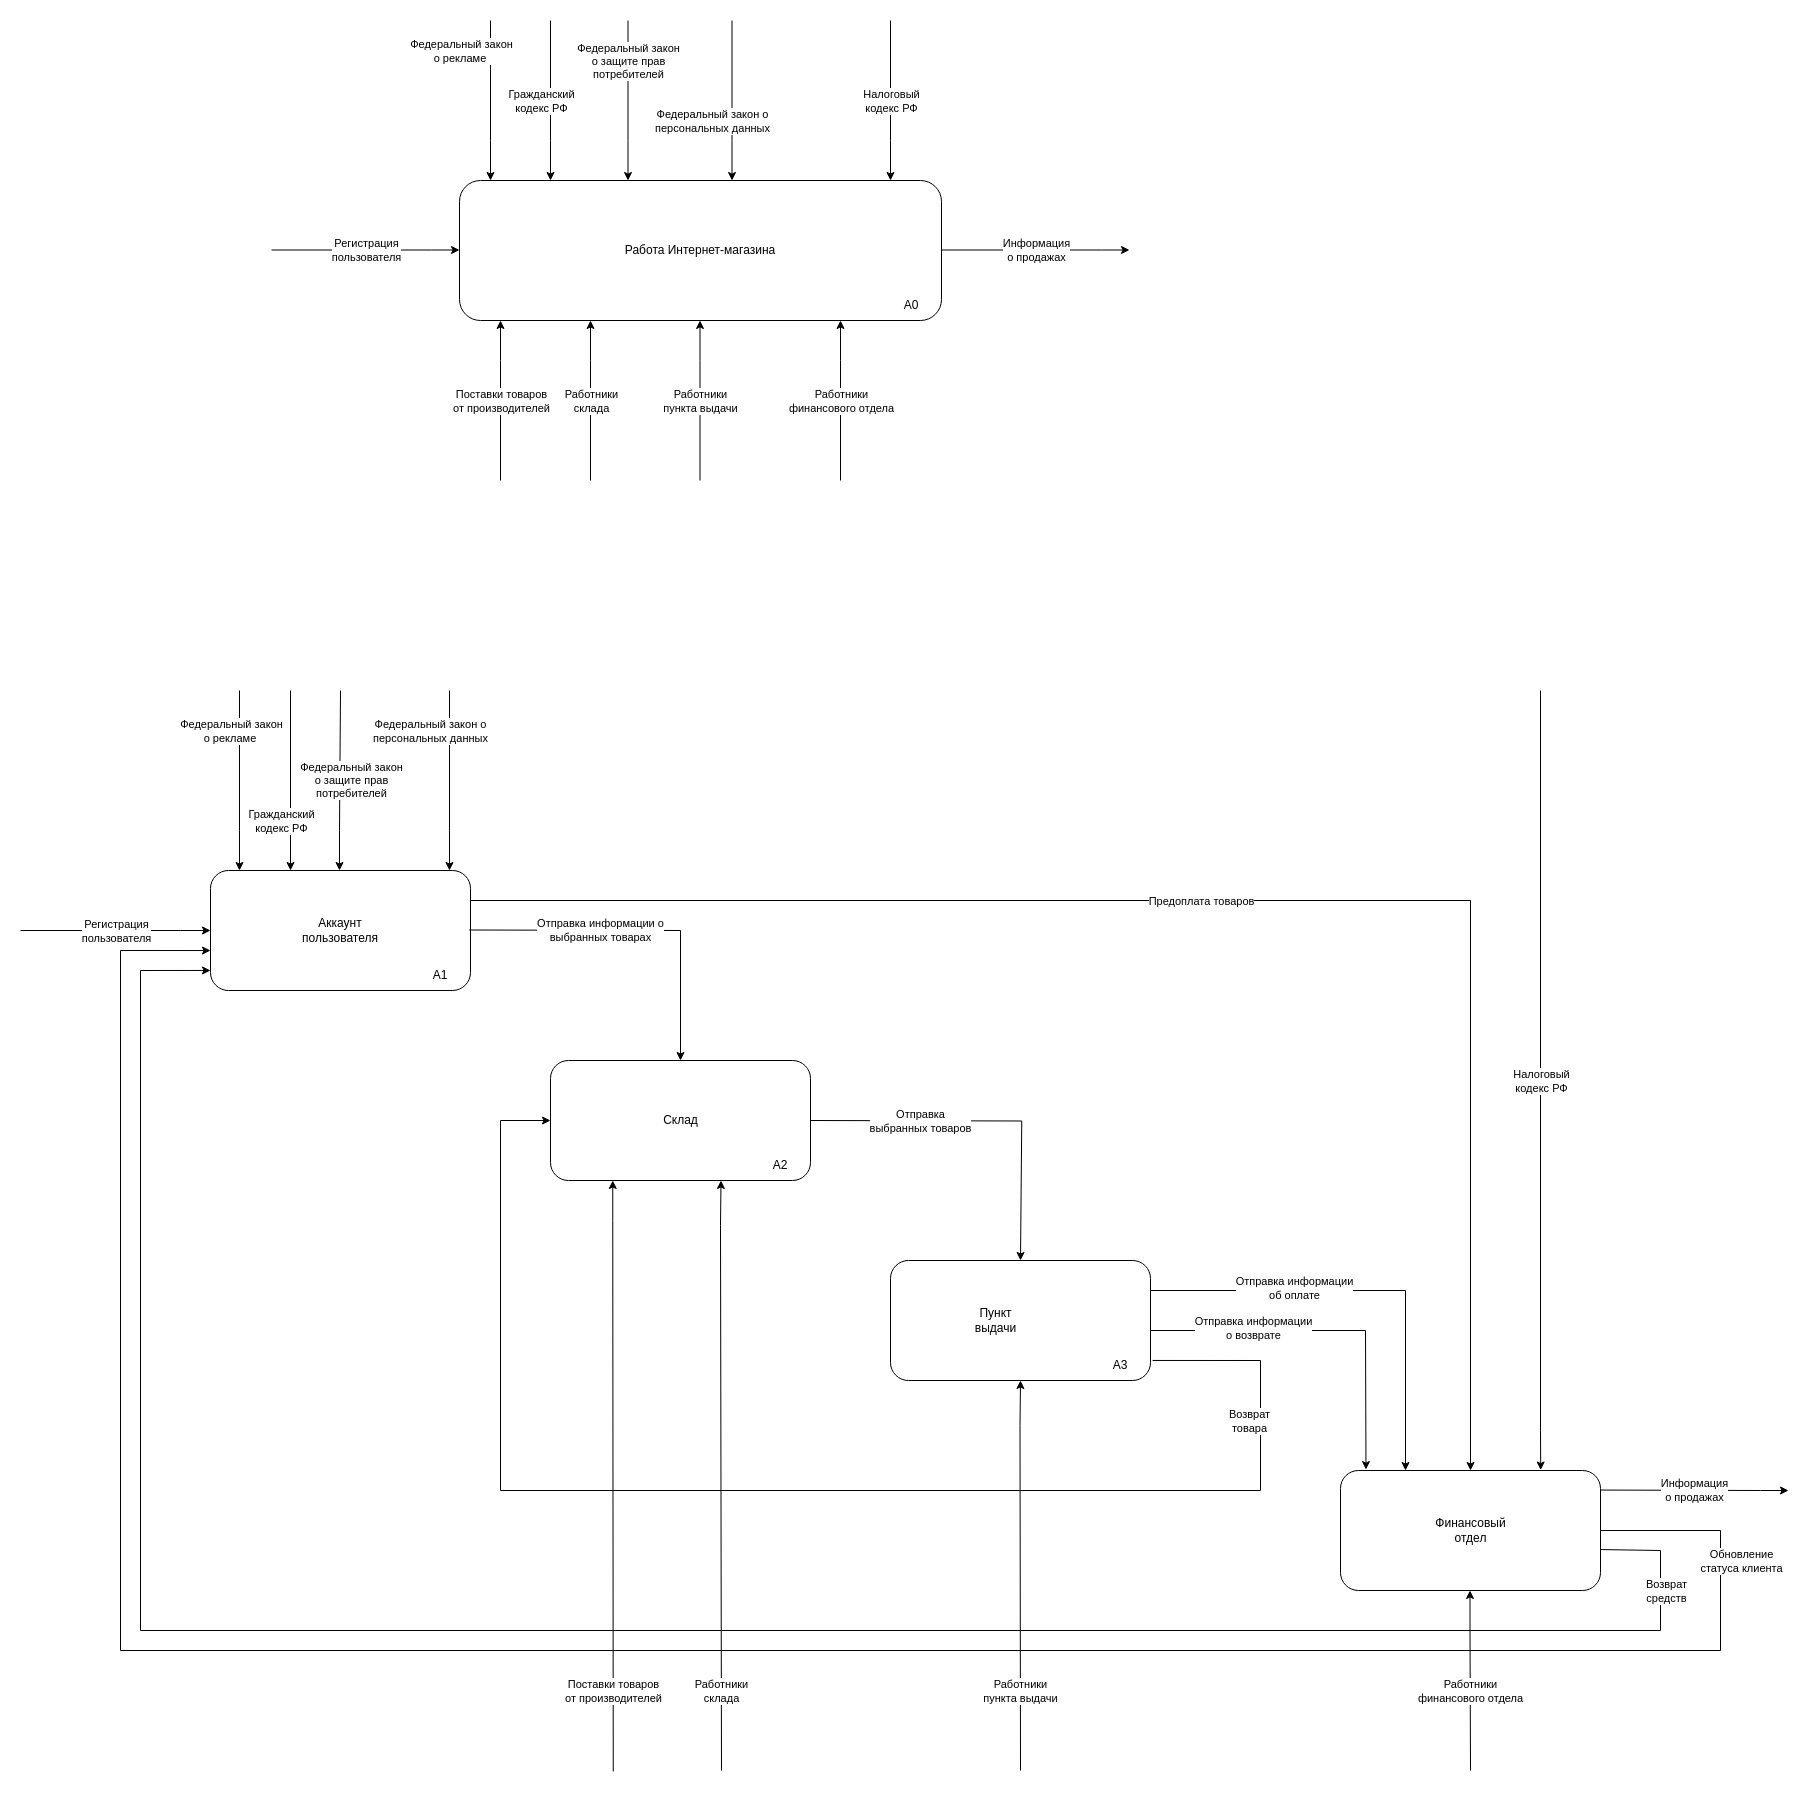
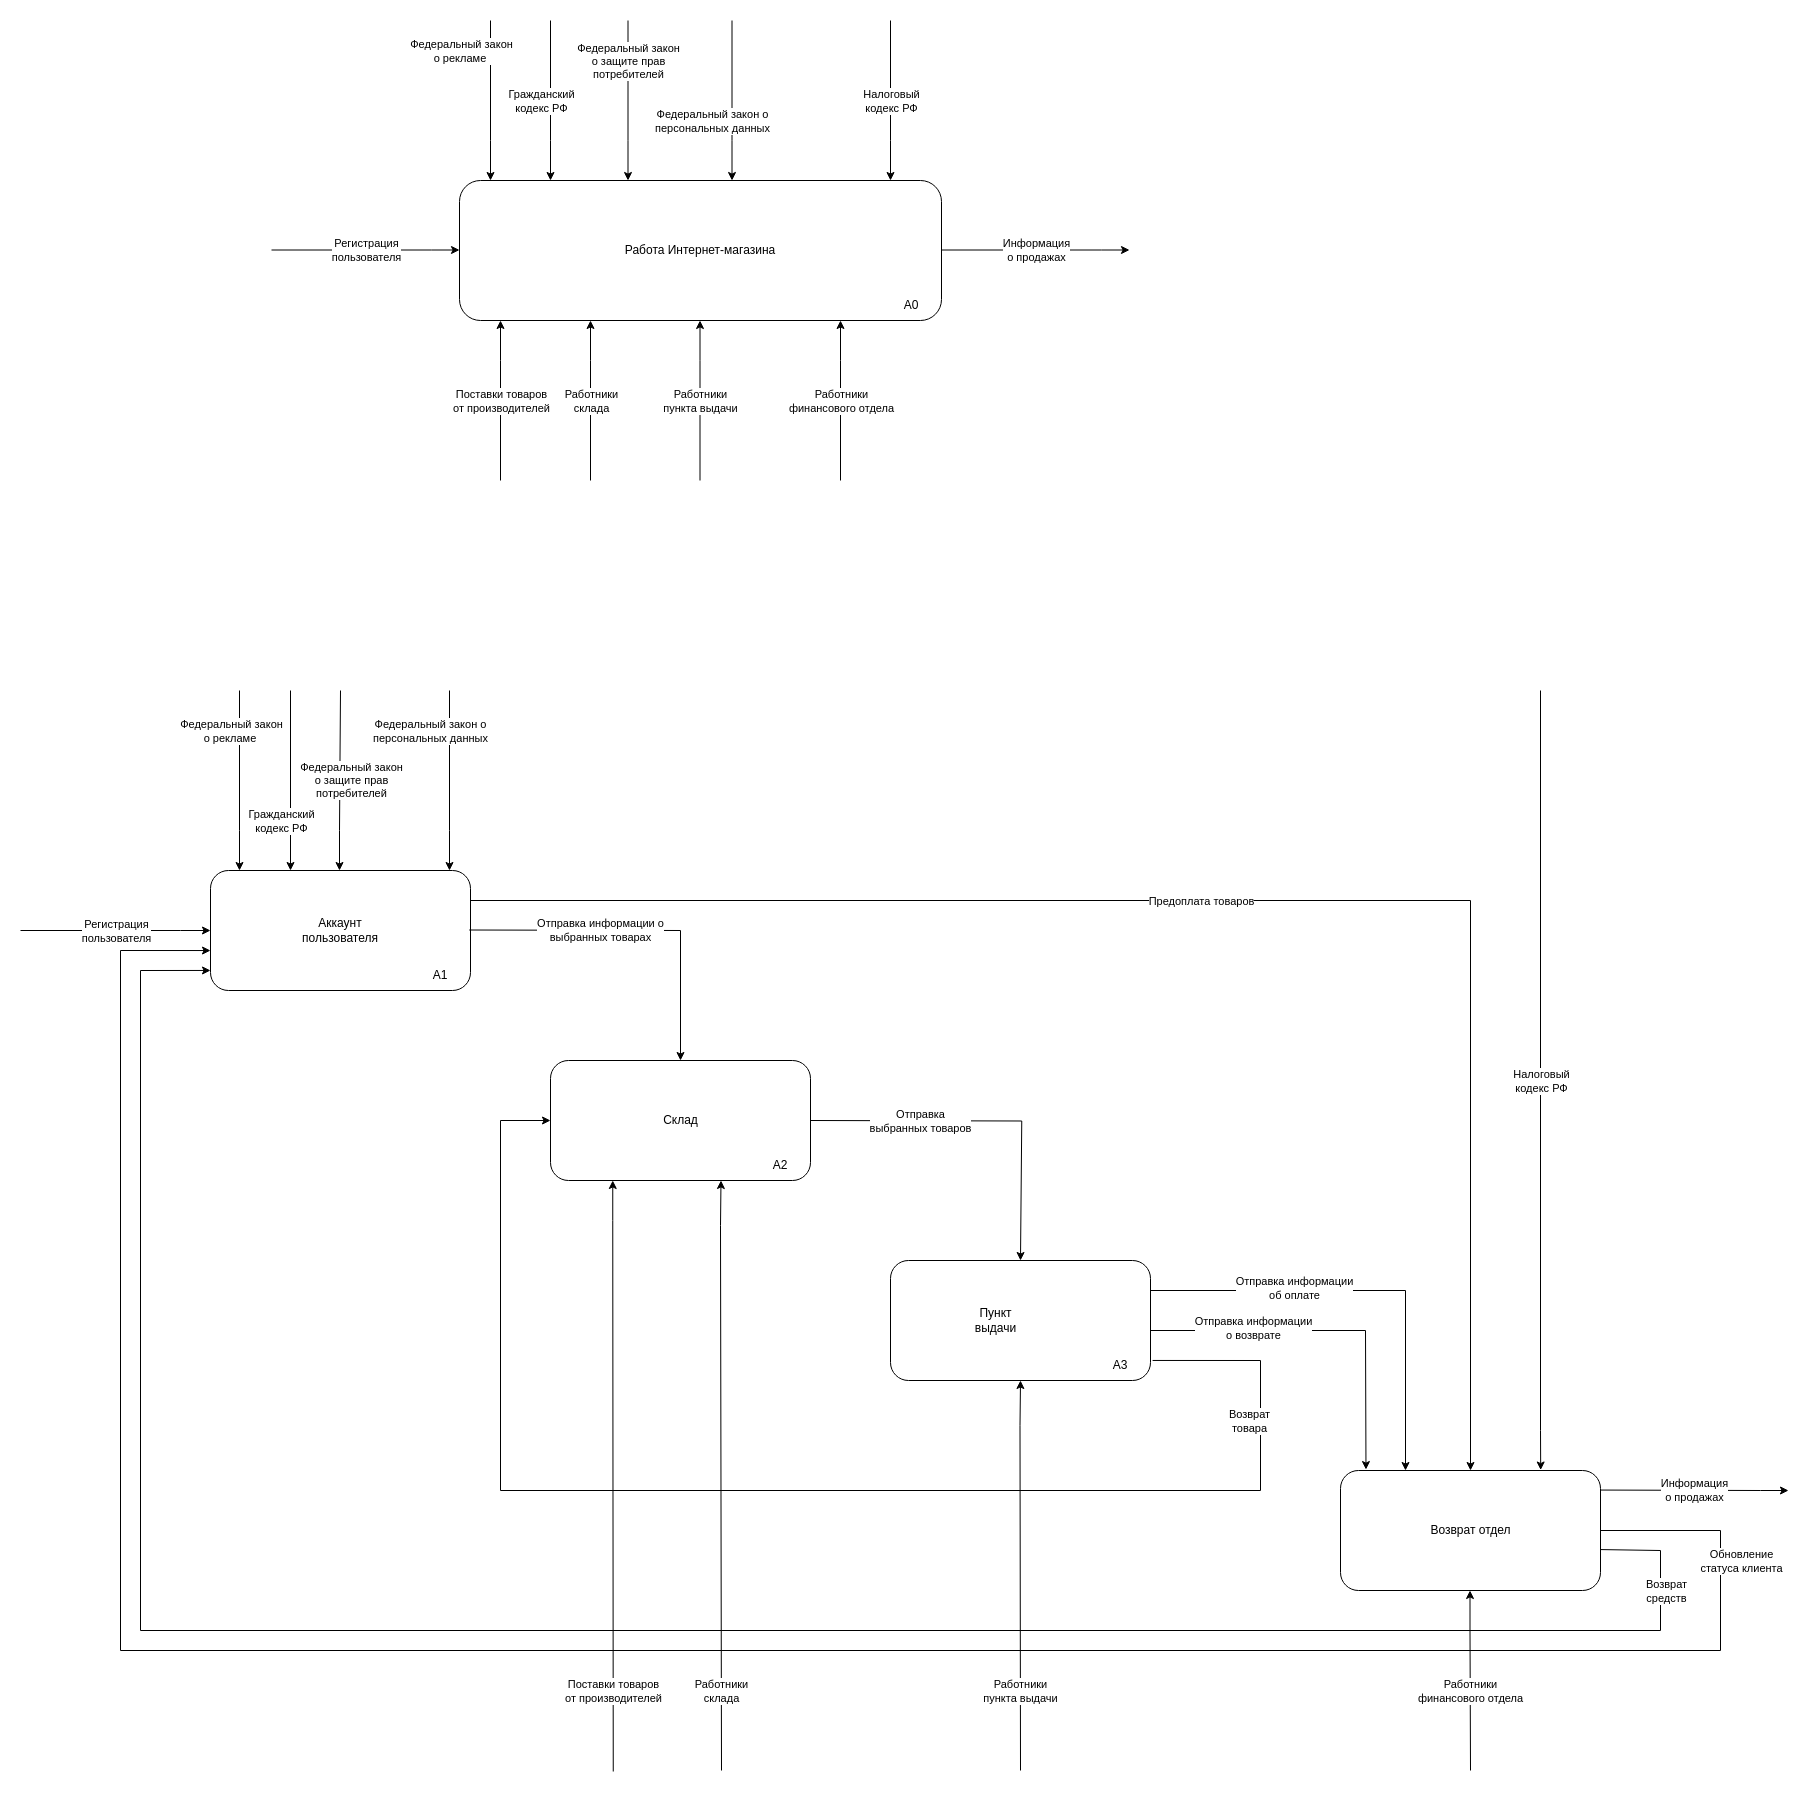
node "Финансовый отдел": label "Финансовый отдел" -> "Возврат отдел"
